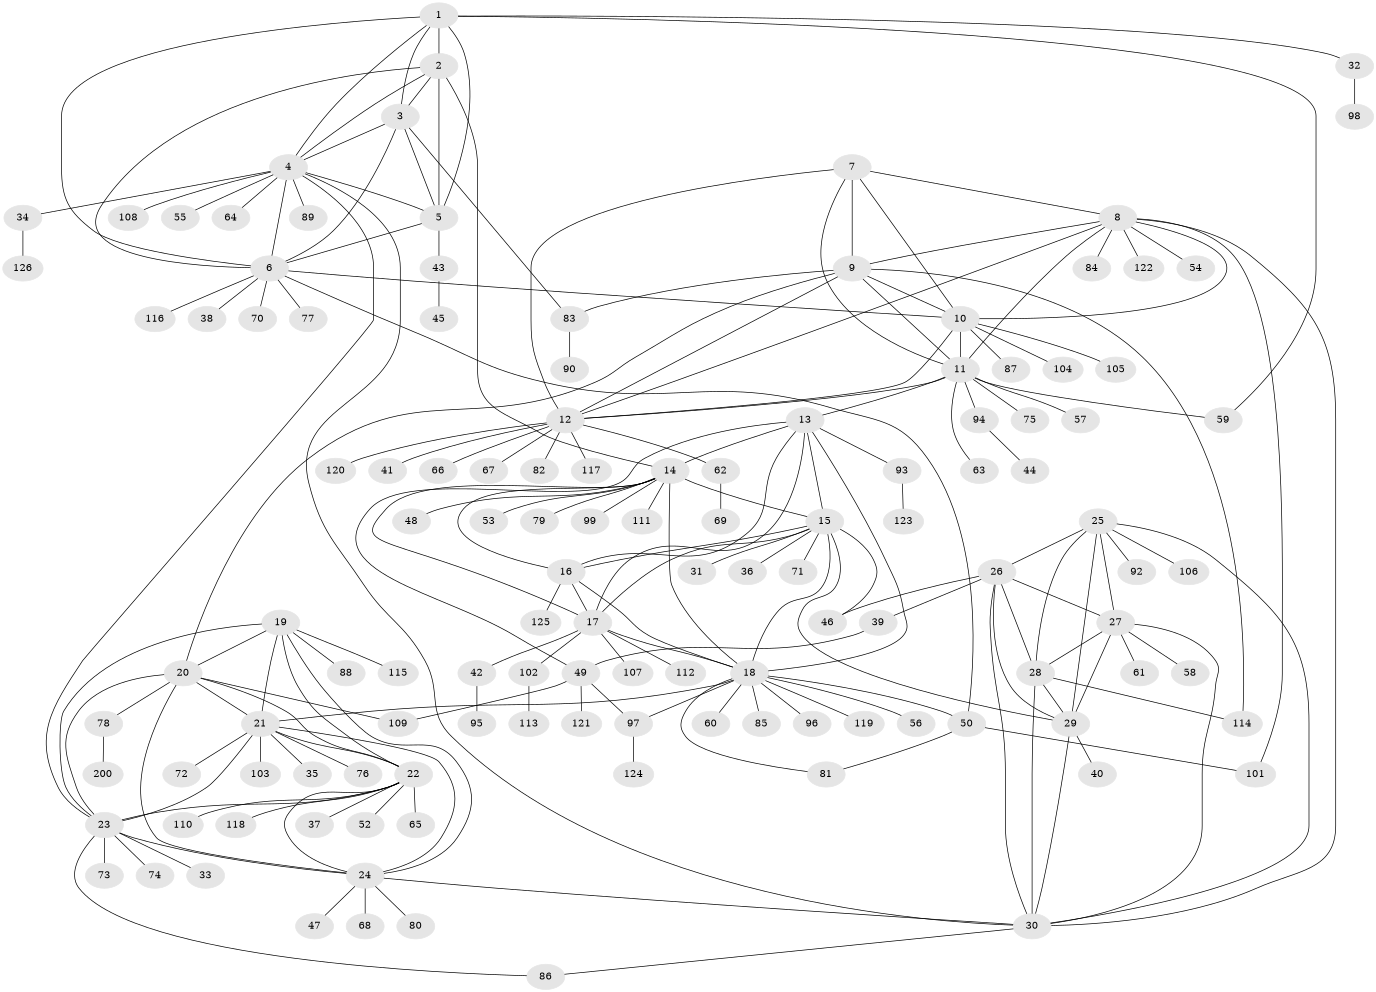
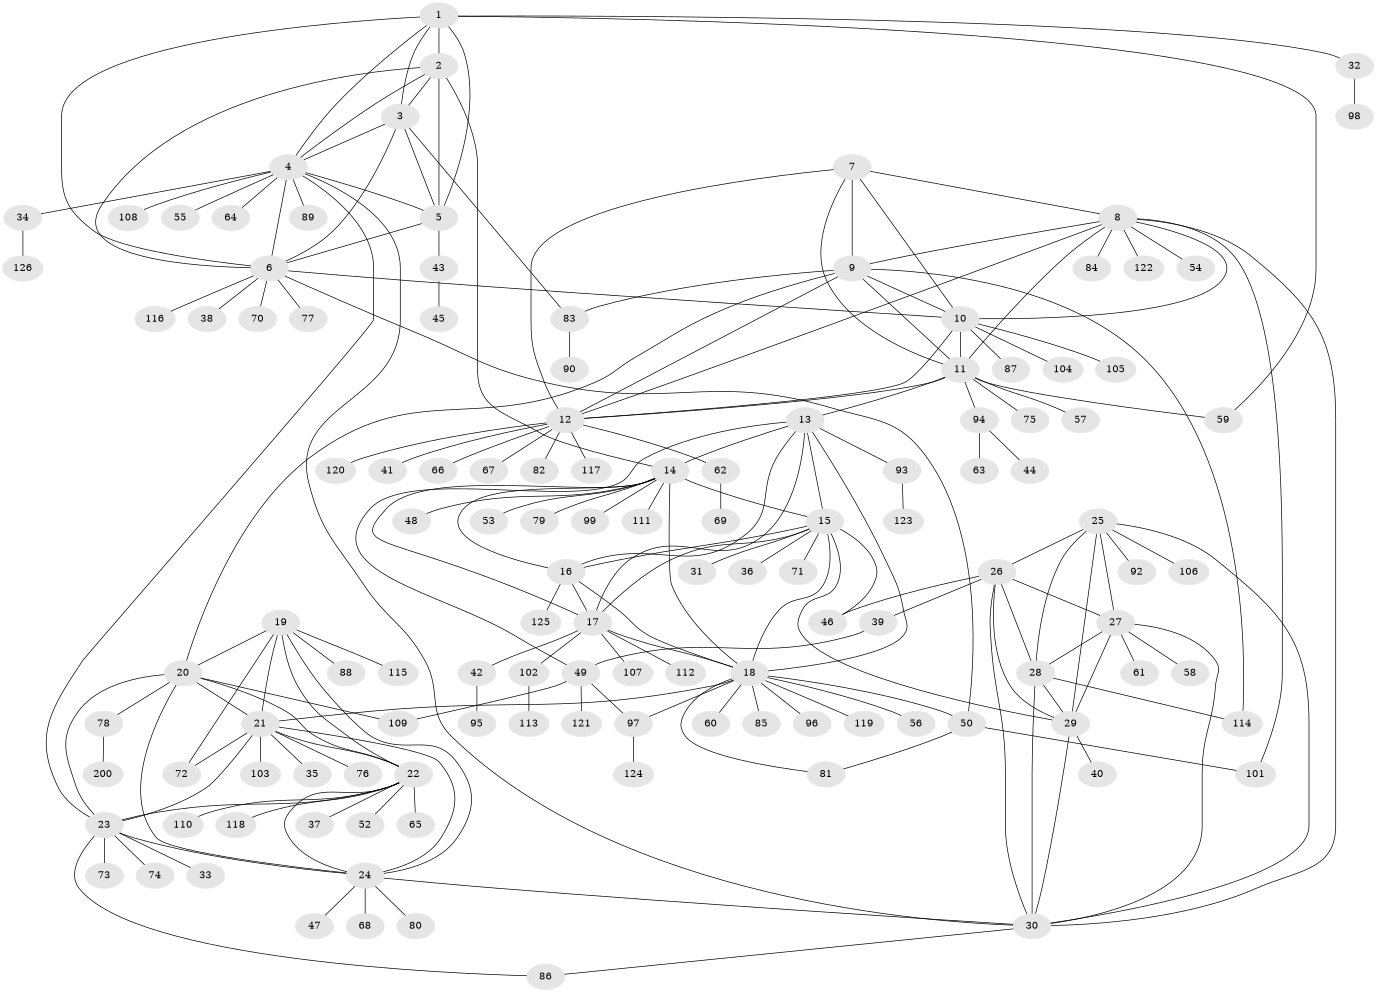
edge "11" -- "63": now "94" -- "63"
edge "19" -- "23": now "19" -- "72"
